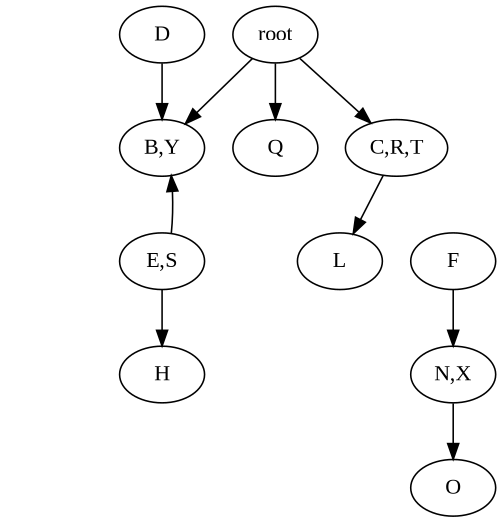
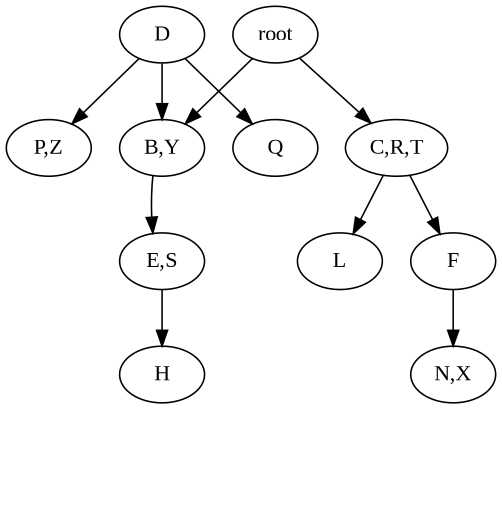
edge "root" -> "Q": now "D" -> "Q"
node "P,Z": added
edge "C,R,T" -> "F": added
edge "E,S" -> "B,Y": reversed
node "O": removed
